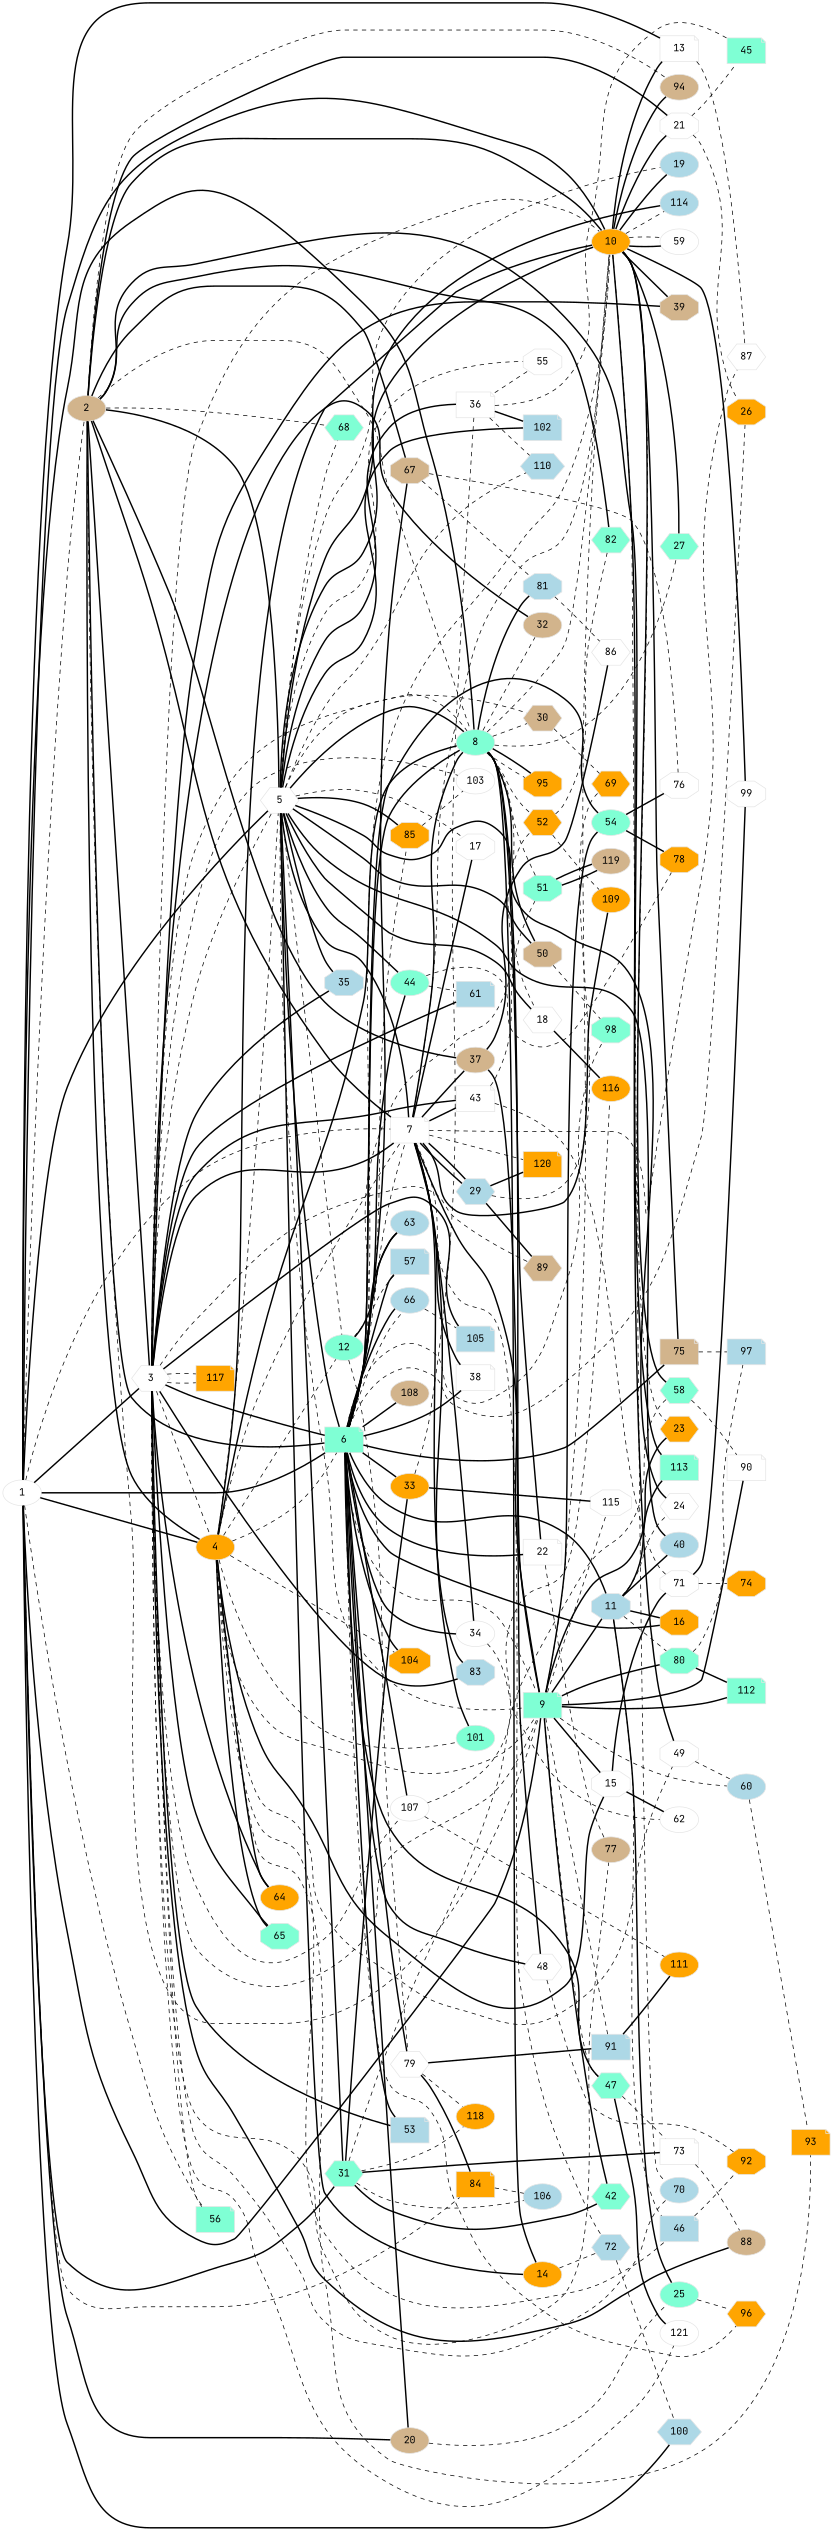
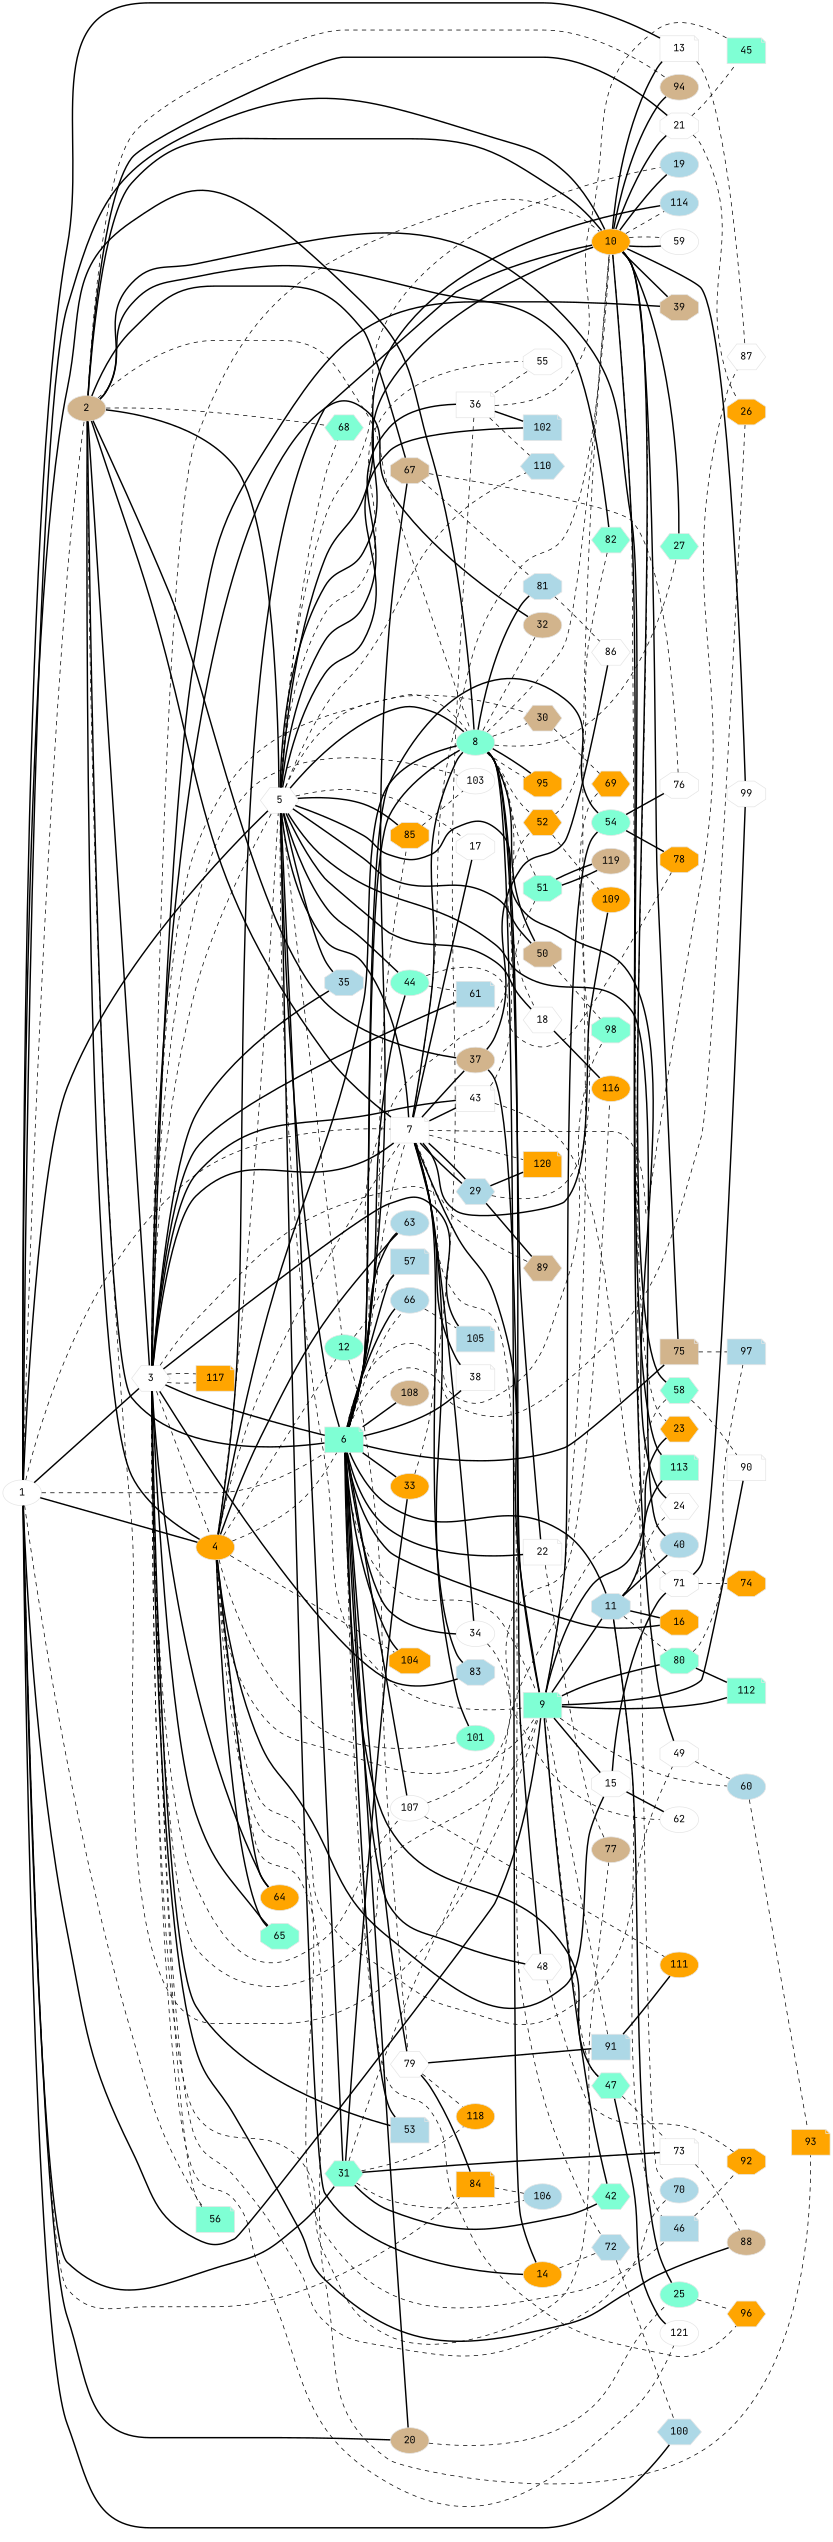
edge "10" -- "6": removed
edge "63" -- "12": now "63" -- "4"
edge "6" -- "1": style bold -> dashed
node "115": removed
